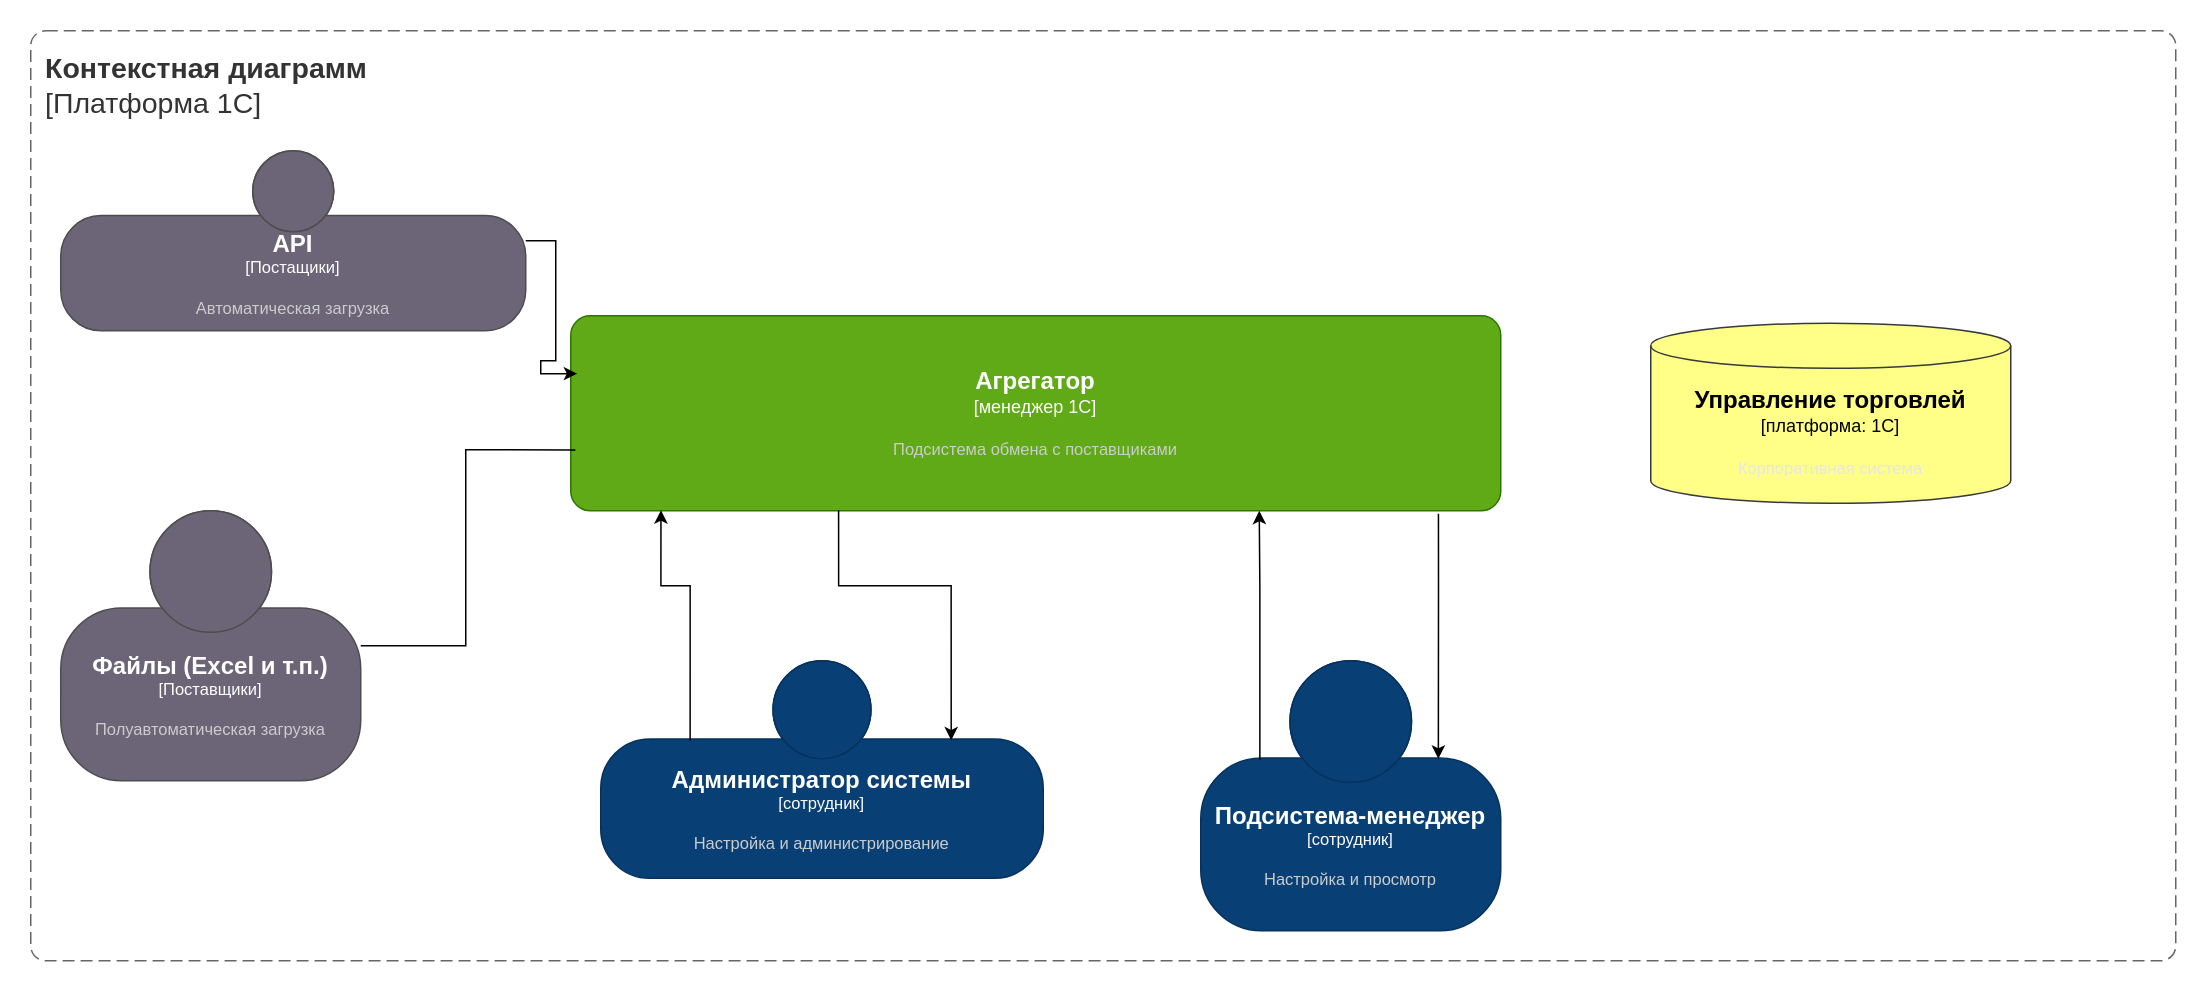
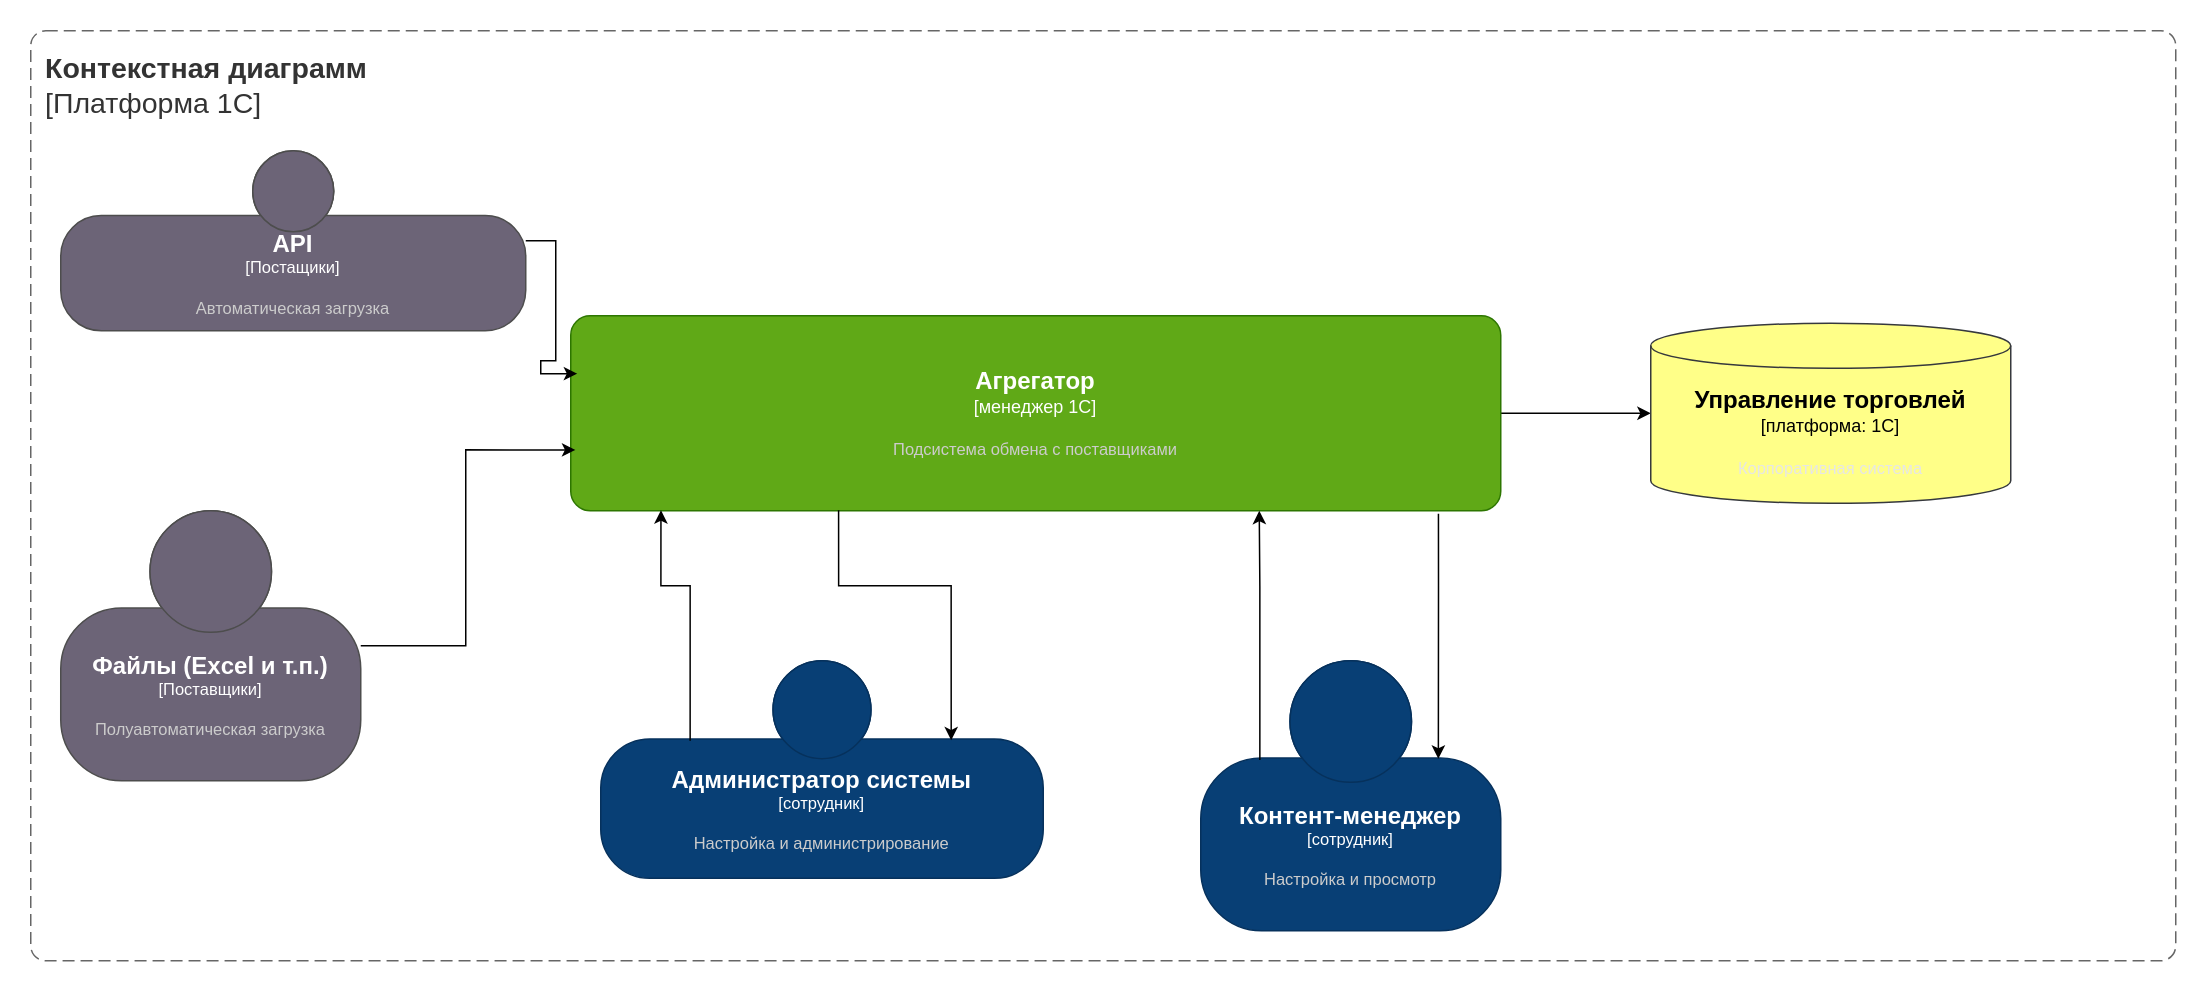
edge "Агрегатор [менеджер 1С] Подсистема обмена с поставщиками" -> "Управление торговлей [платформа: 1С] Корпоративная система": added
edge "Агрегатор [менеджер 1С] Подсистема обмена с поставщиками" -- "Файлы (Excel и т.п.) [Поставщики] Полуавтоматическая загрузка": arrowhead none -> classic
node "Подсистема-менеджер [сотрудник] Настройка и просмотр": label "Подсистема-менеджер [сотрудник] Настройка и просмотр" -> "Контент-менеджер [сотрудник] Настройка и просмотр"
